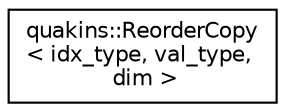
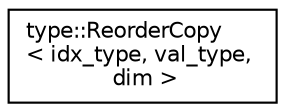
node "quakins::ReorderCopy < idx_type, val_type, dim >": label "quakins::ReorderCopy < idx_type, val_type, dim >" -> "type::ReorderCopy < idx_type, val_type, dim >"
